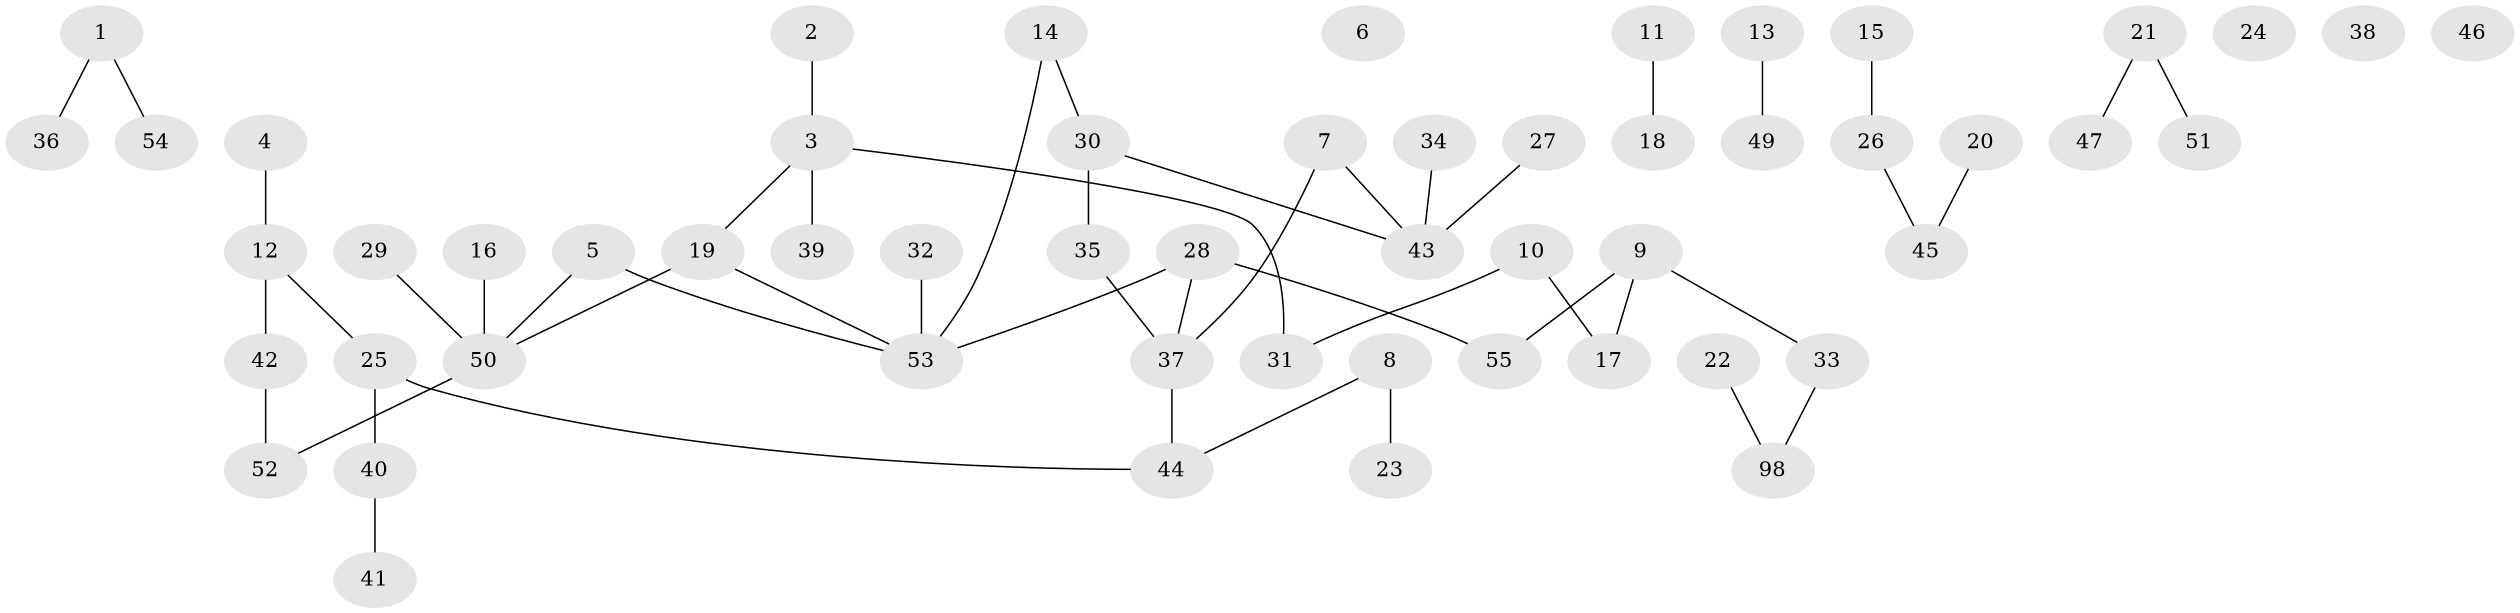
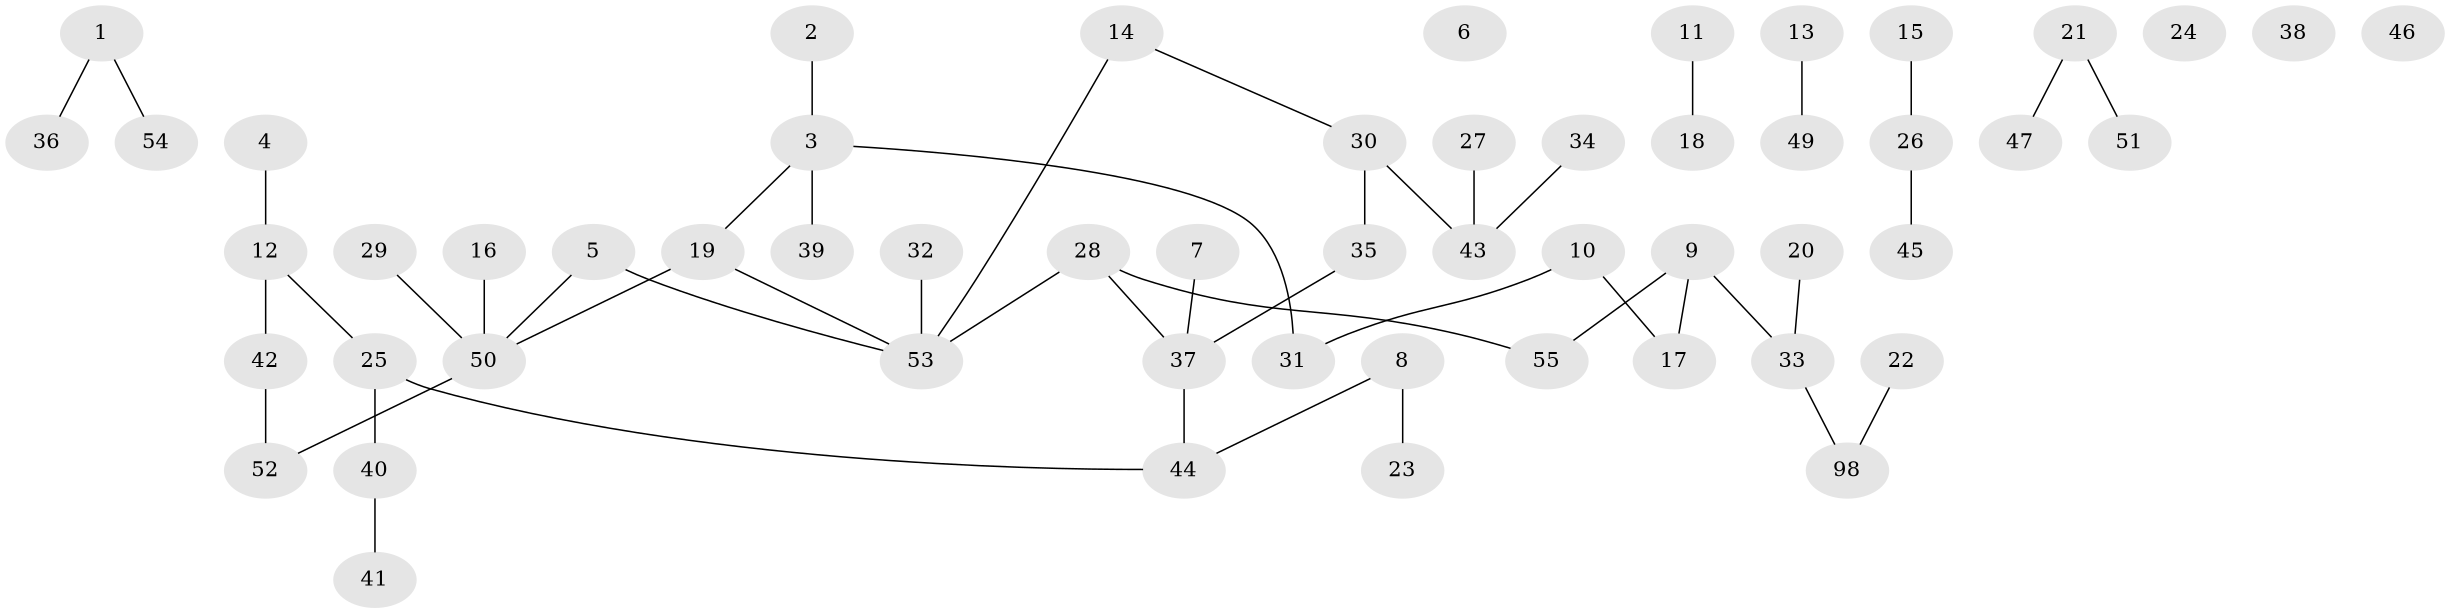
edge "7" -- "43": removed
edge "20" -- "45": now "20" -- "33"
